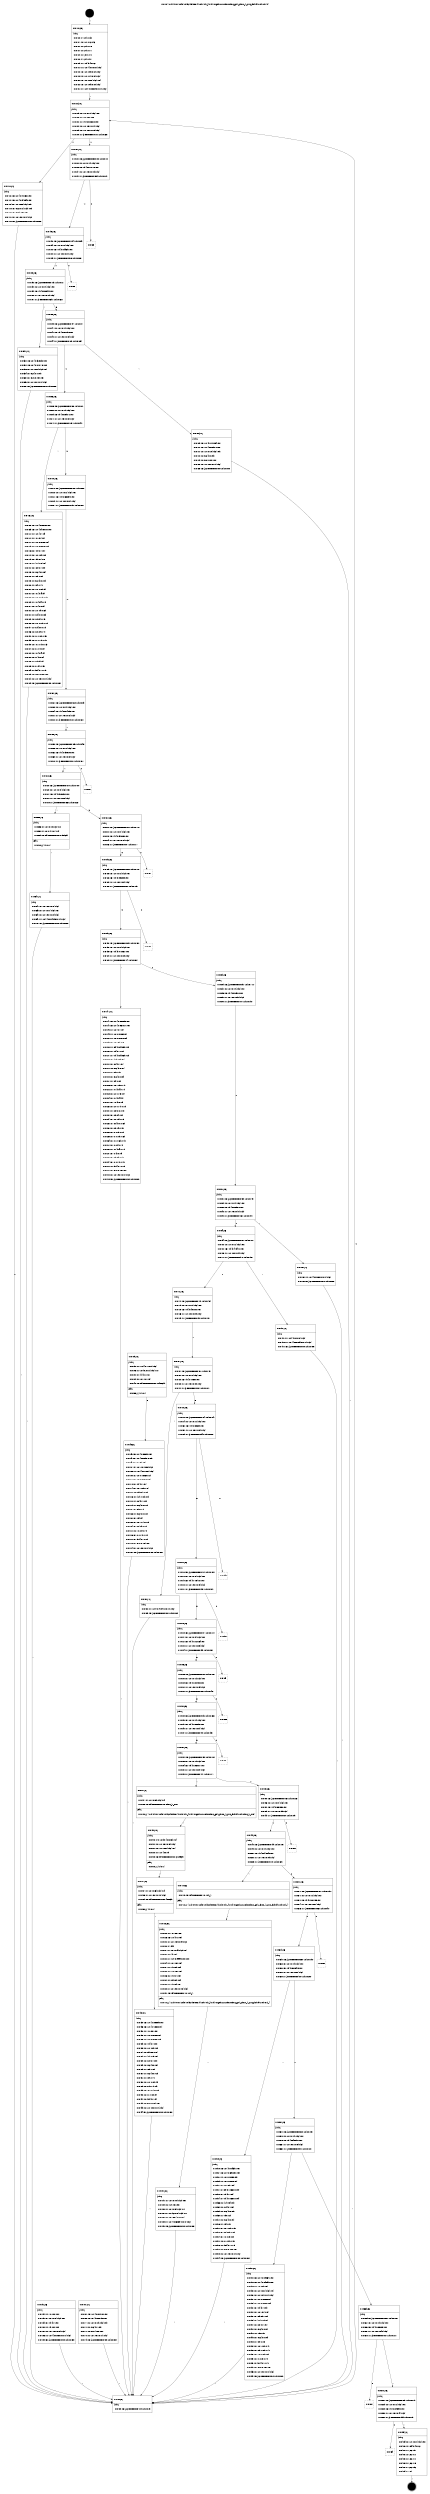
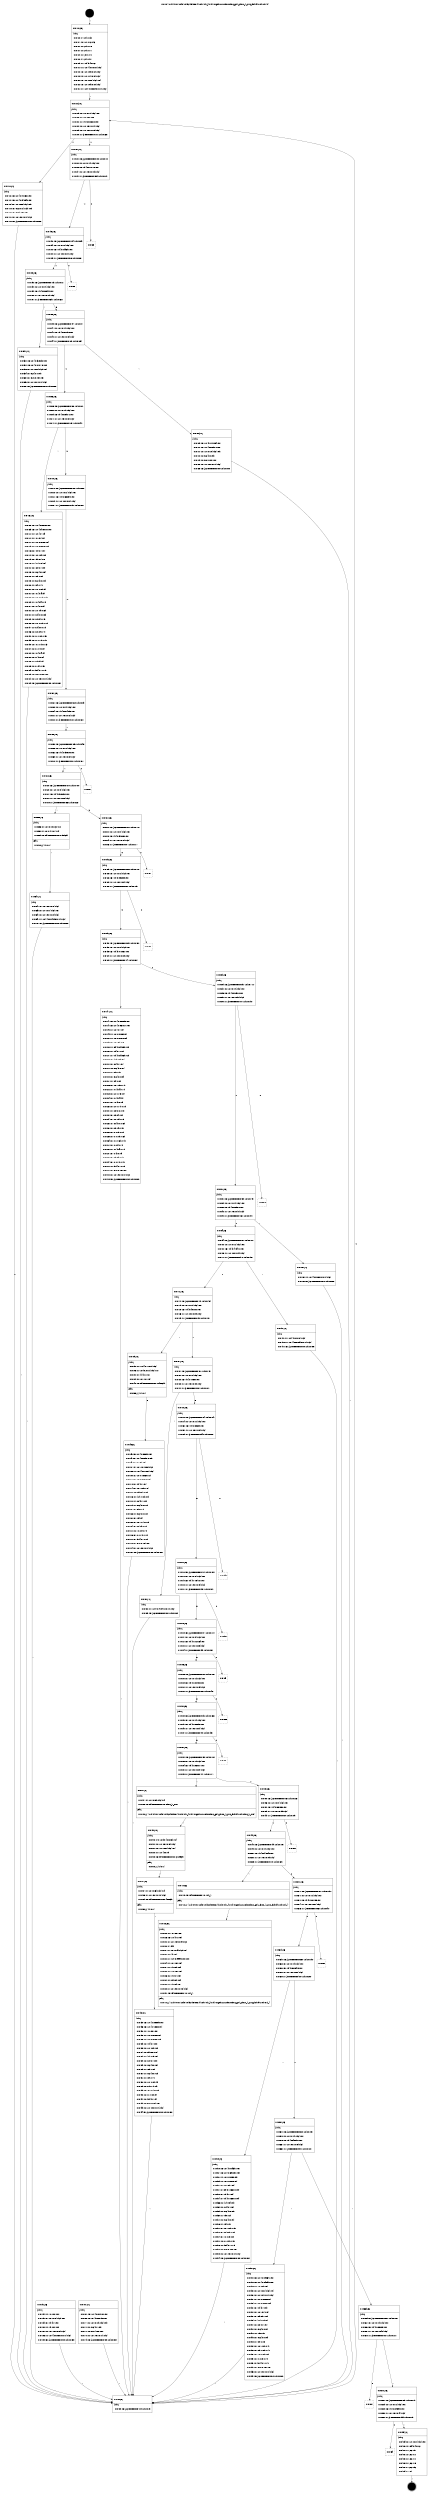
node "0x401910": added
edge "0x401418 [25]" -> "0x4016de [23]": added, label "1"
node "0x4017b7 [33]": removed
